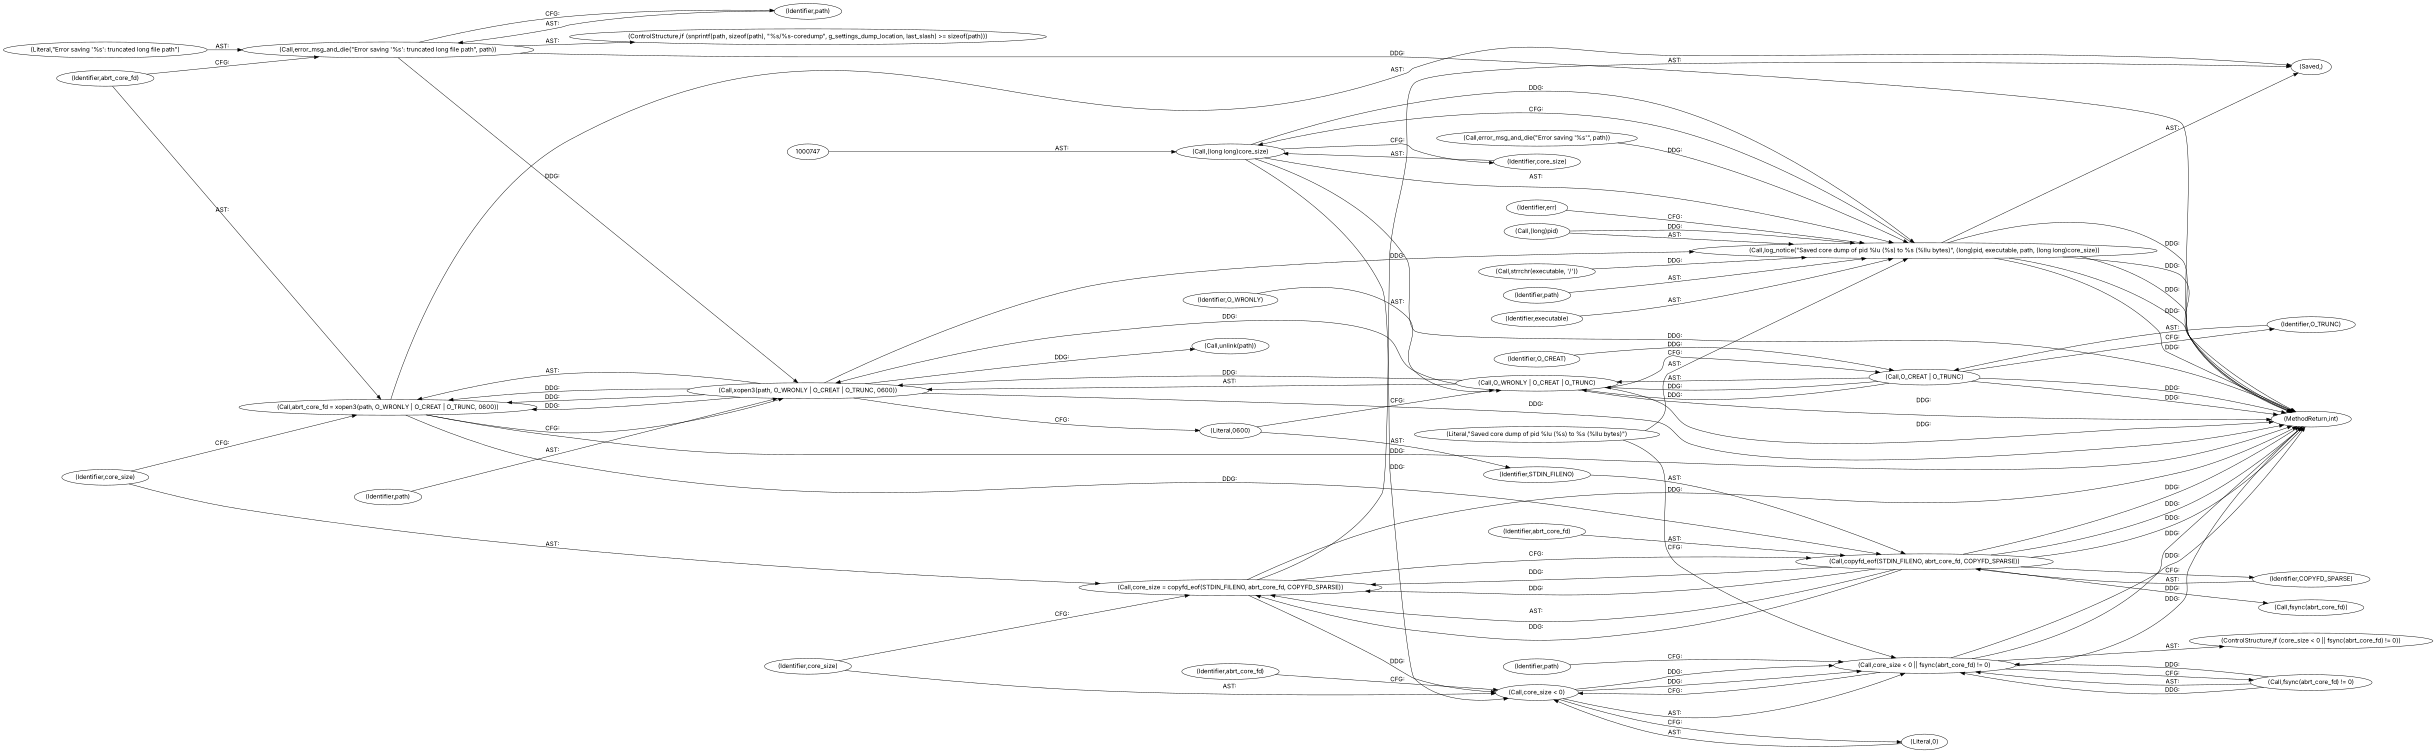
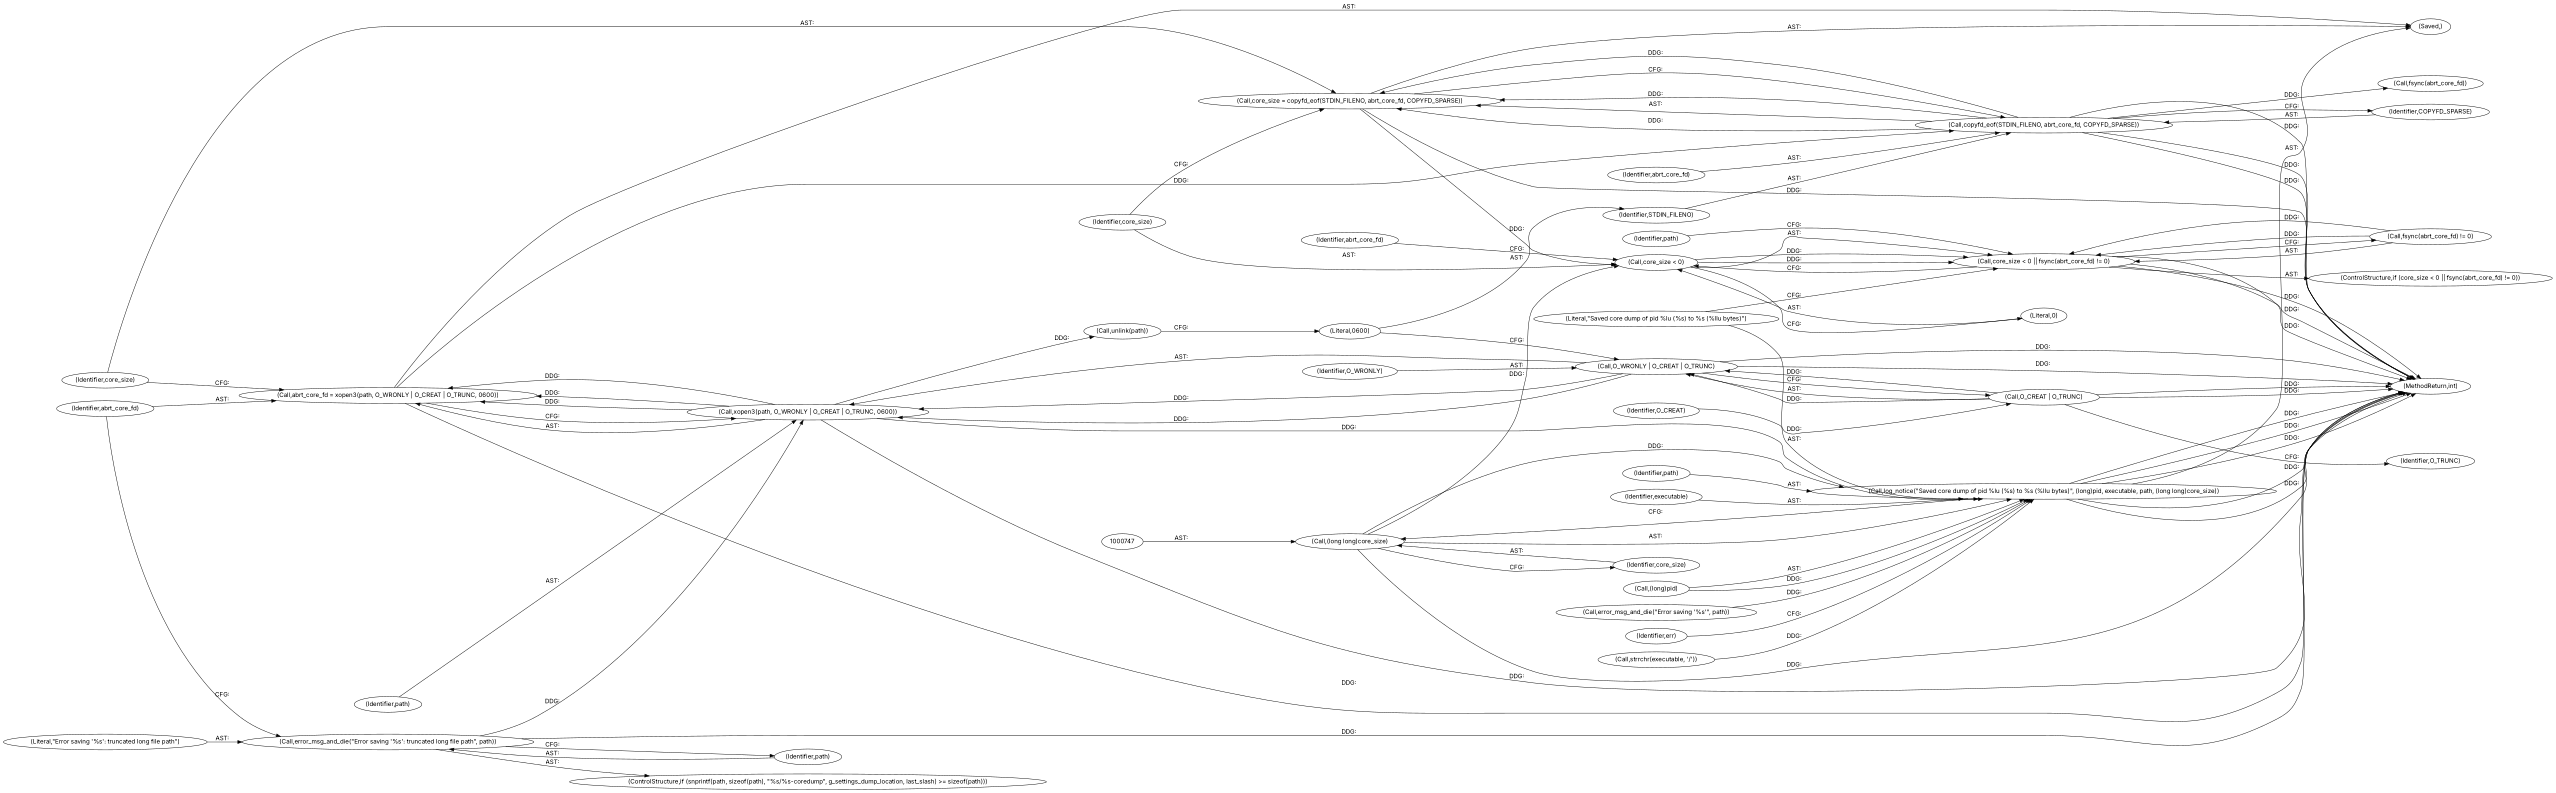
edge "(Identifier,O_TRUNC)" -> "(Call,O_CREAT | O_TRUNC)": removed, label "AST:"
edge "(Call,xopen3(path, O_WRONLY | O_CREAT | O_TRUNC, 0600))" -> "(Literal,0600)": now "(Call,unlink(path))" -> "(Literal,0600)"
